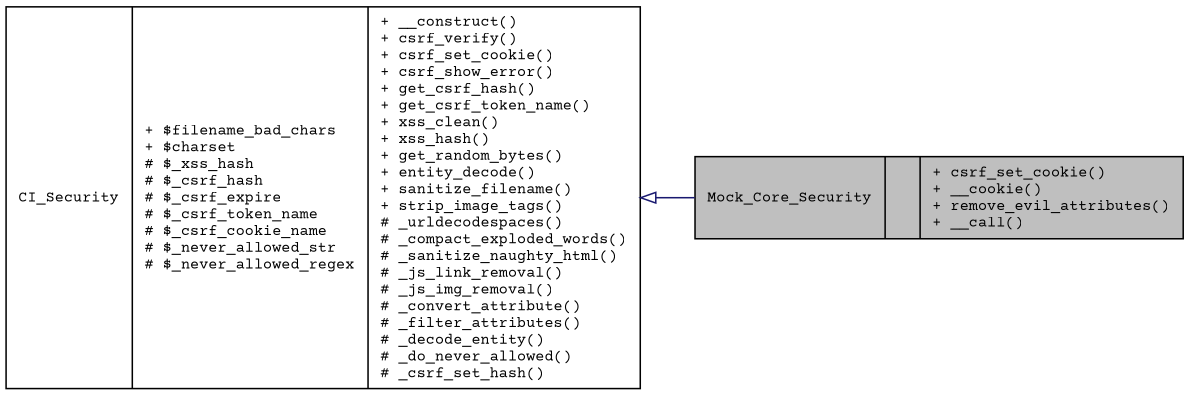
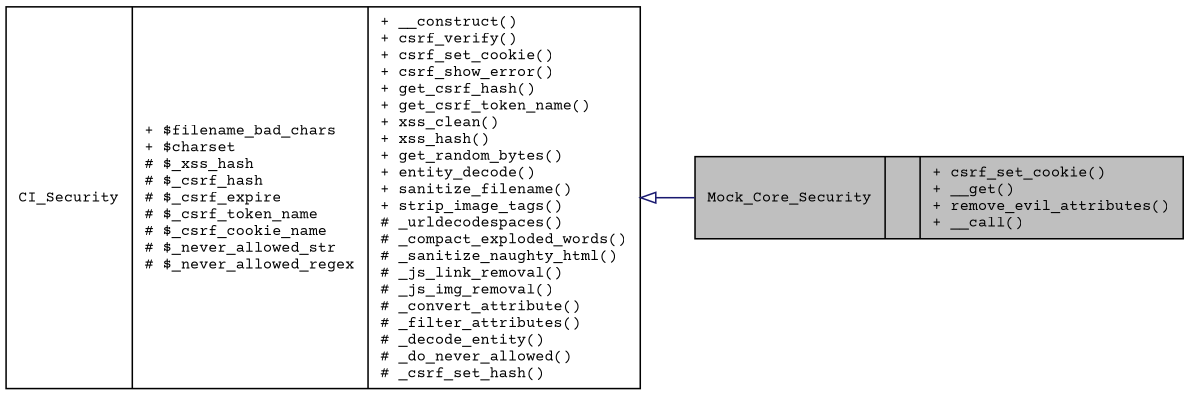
node "Mock_Core_Security": text "+ __cookie()" -> "+ __get()"
